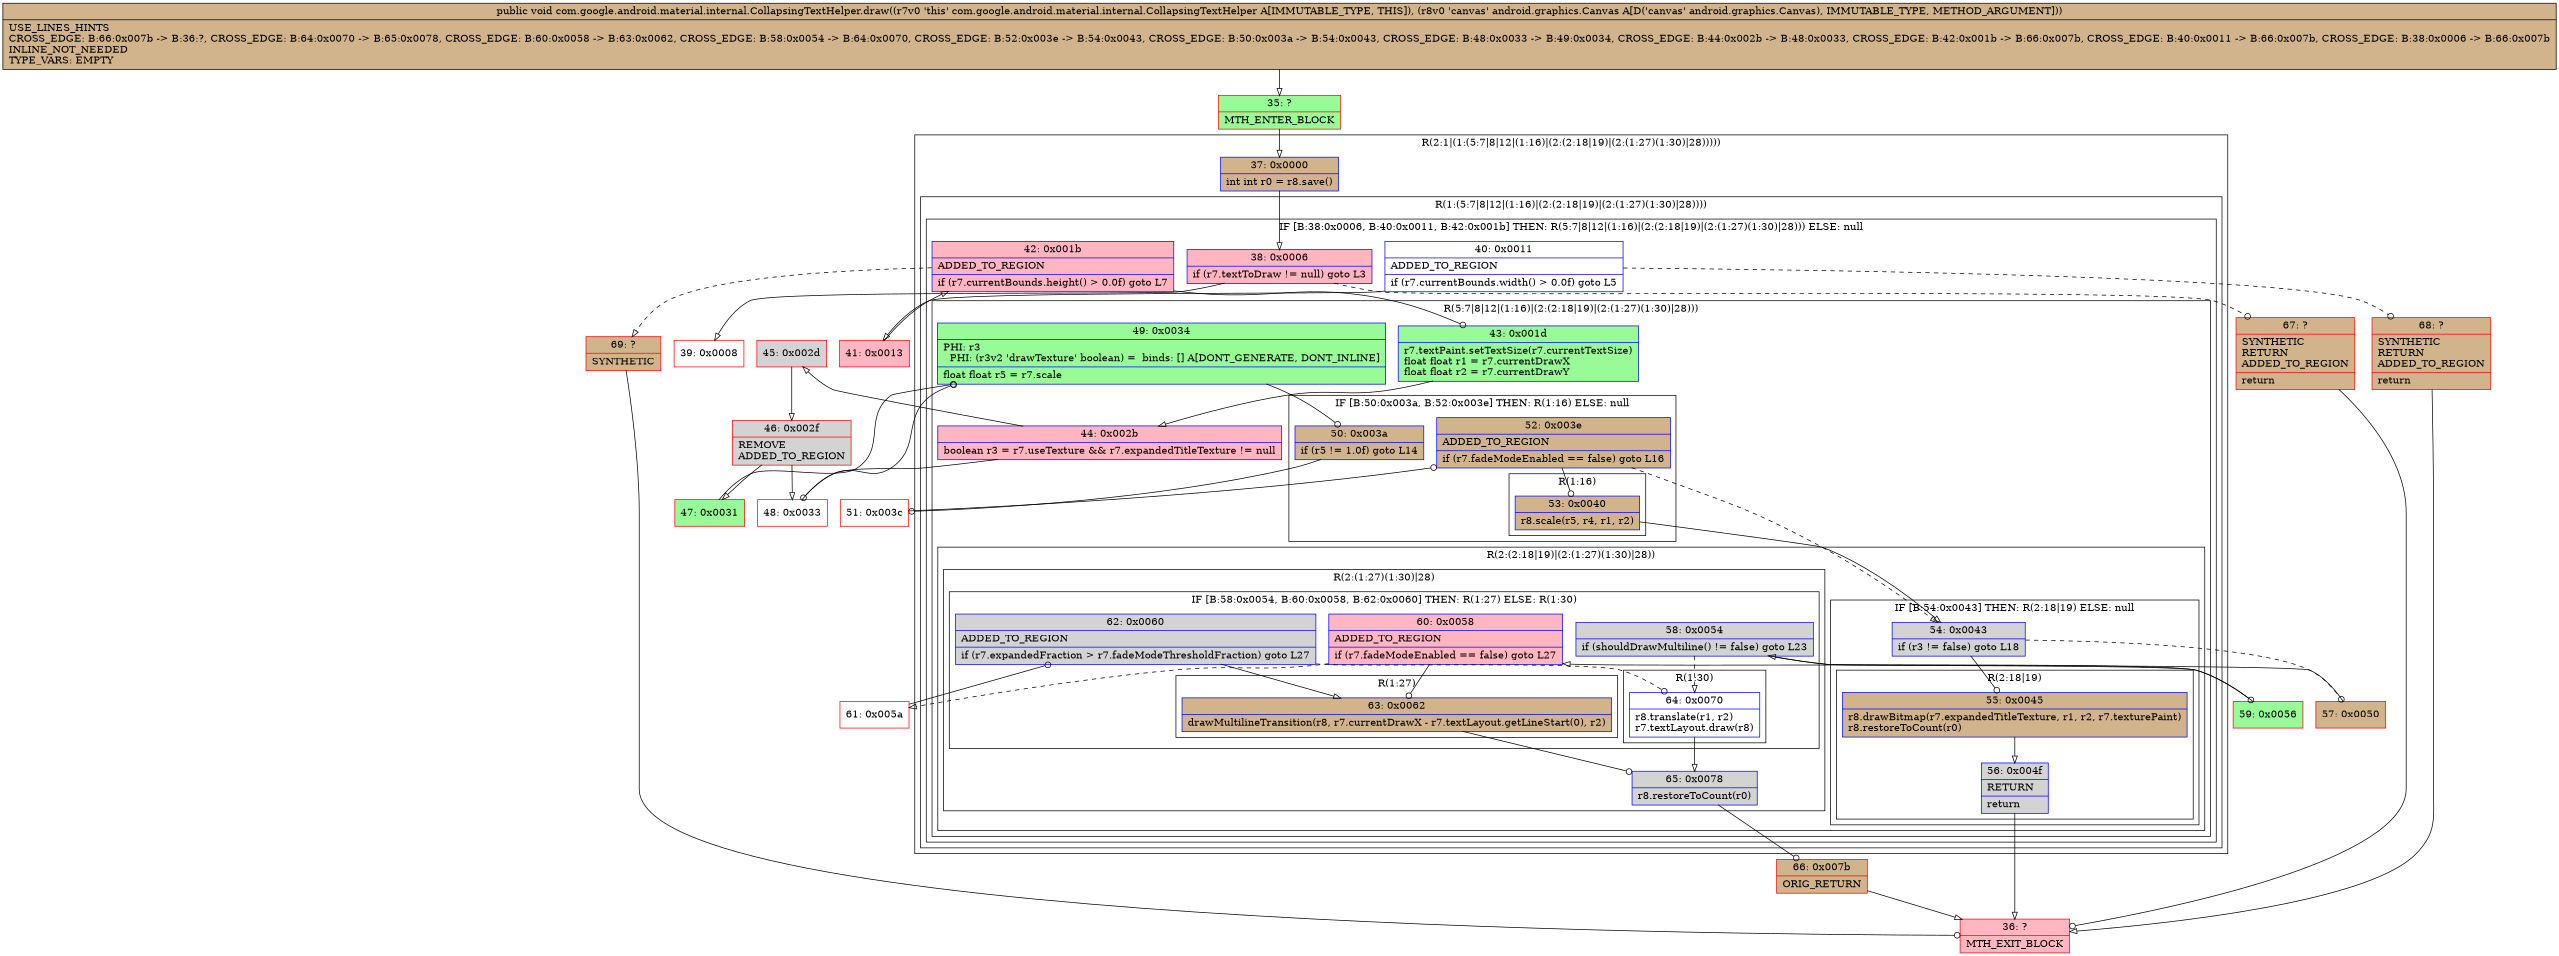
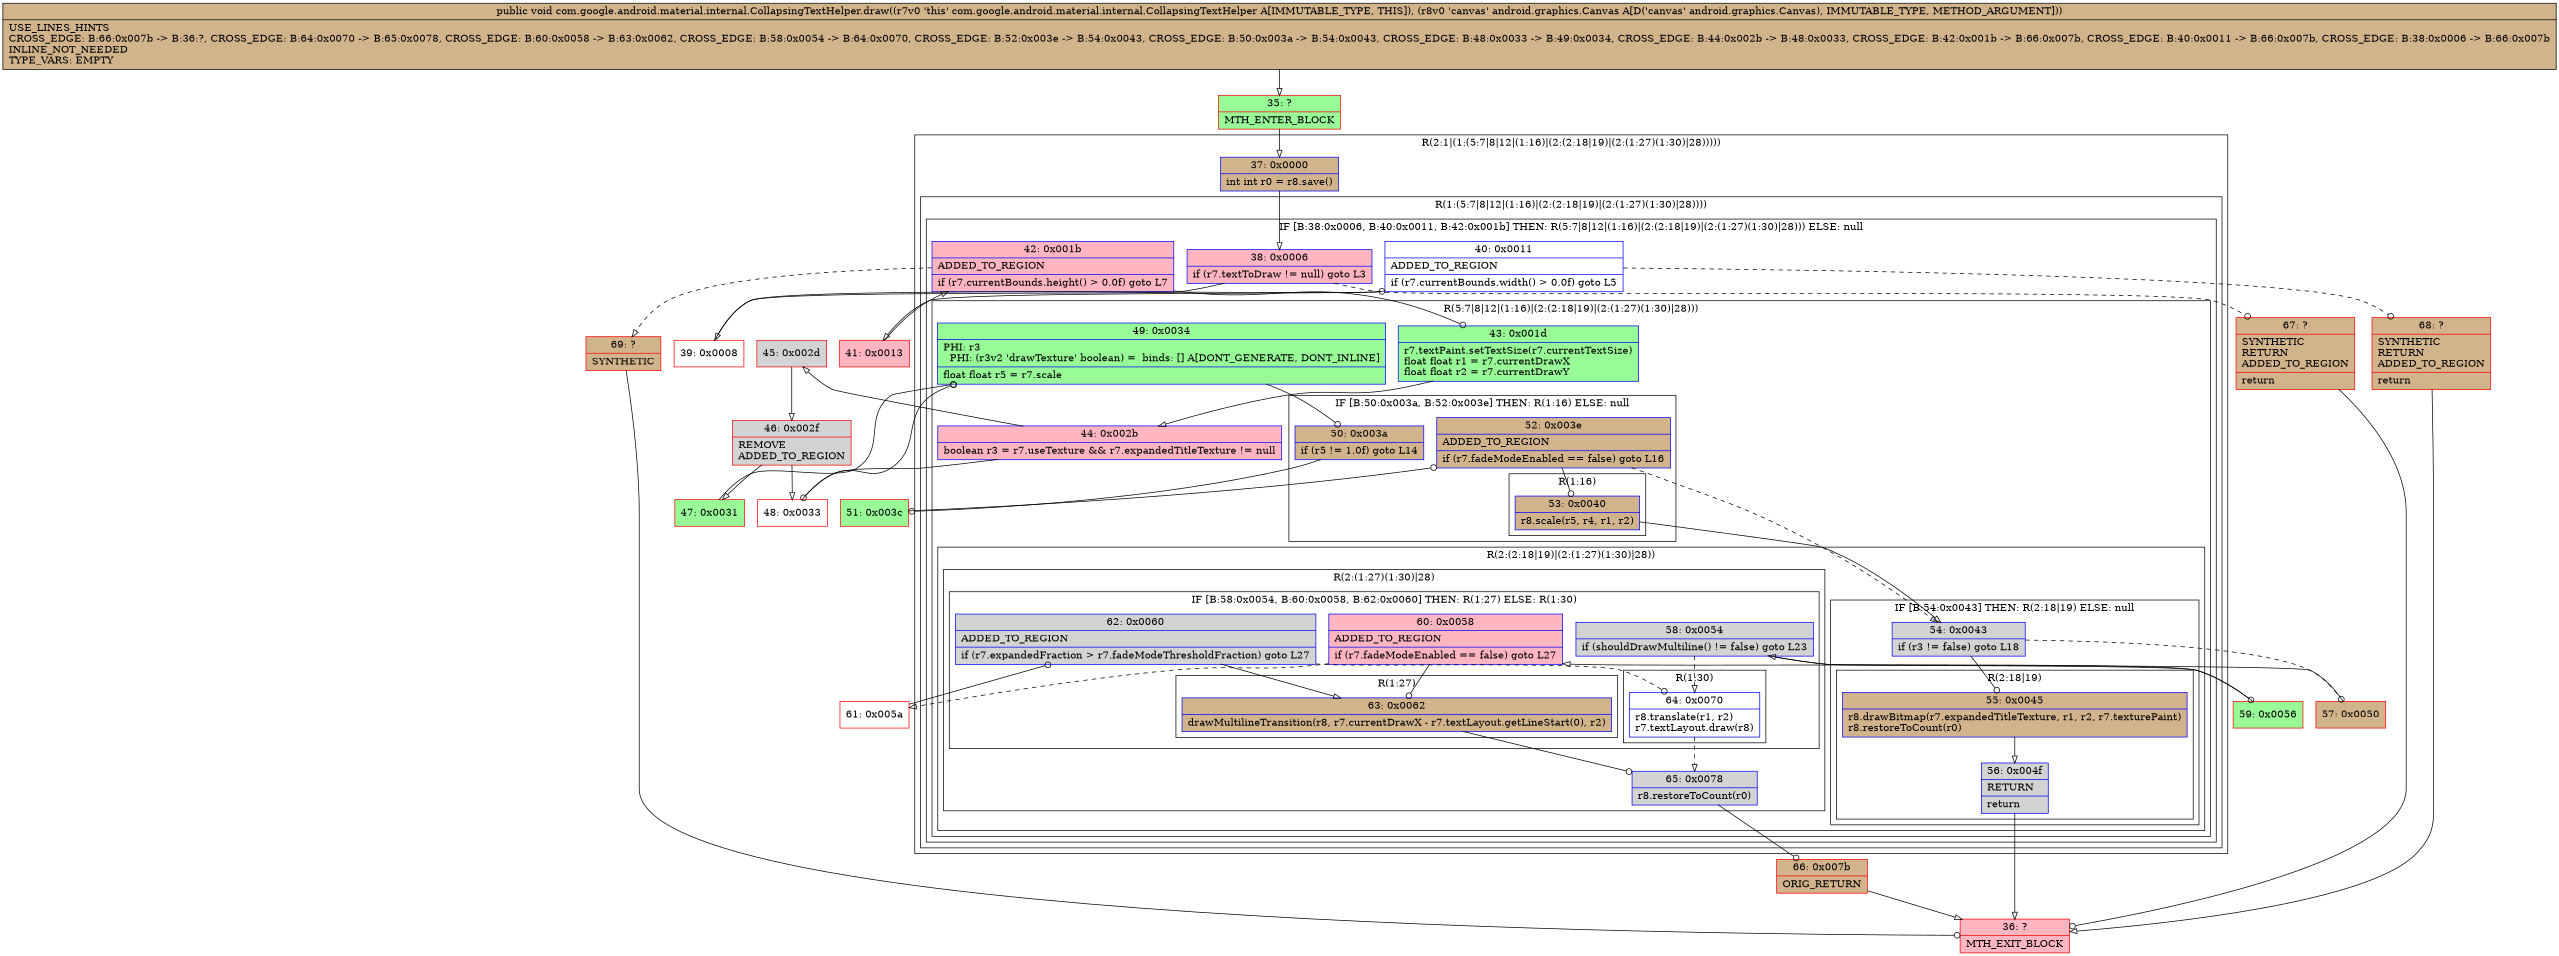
edge "39: 0x0008" -> "40: 0x0011": added
node "51: 0x003c": fillcolor white -> palegreen
edge "64: 0x0070" -> "65: 0x0078": style solid -> dashed
